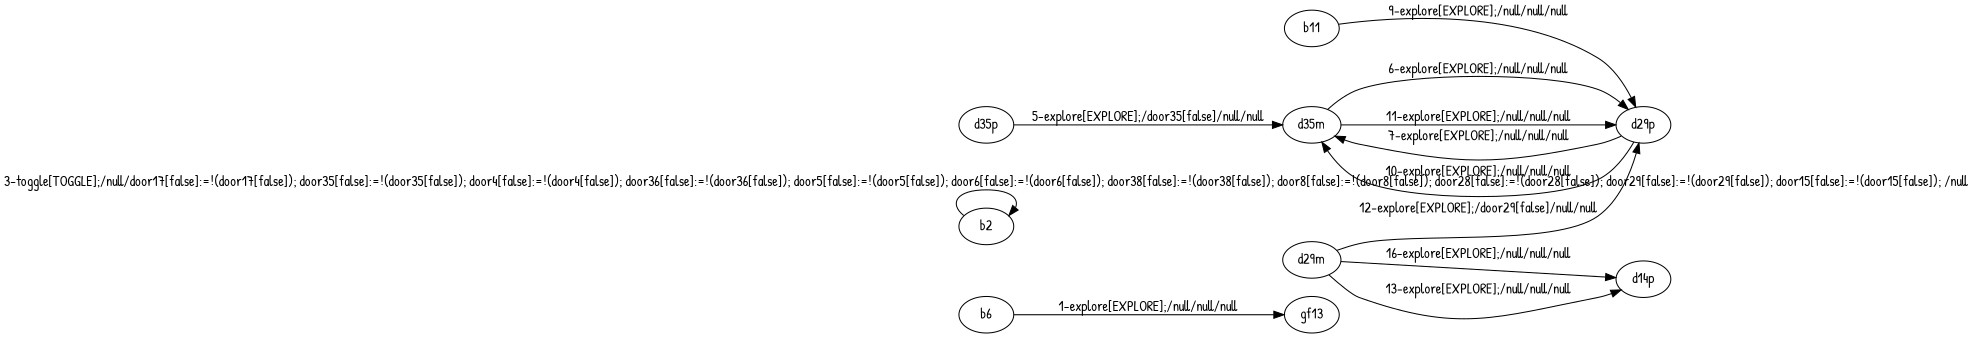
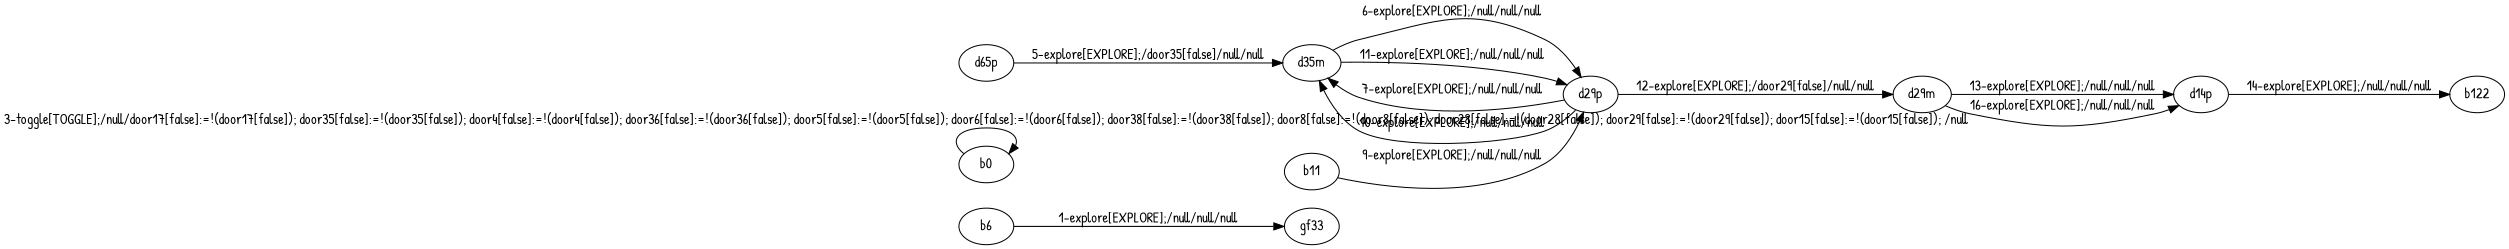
node "b122": added
node "d35p": label "d35p" -> "d65p"
node "b2": label "b2" -> "b0"
edge "d29m" -> "d29p": reversed
node "gf13": label "gf13" -> "gf33"
